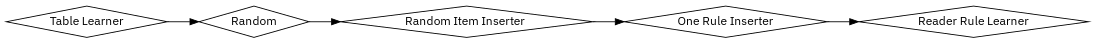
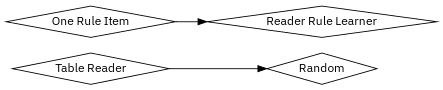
node "Table Learner": label "Table Learner" -> "Table Reader"
node "Random Item Inserter": removed
node "One Rule Inserter": label "One Rule Inserter" -> "One Rule Item"
